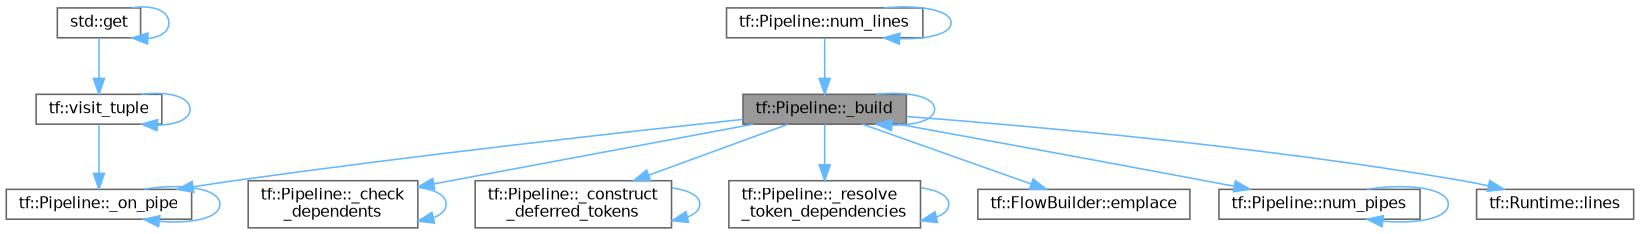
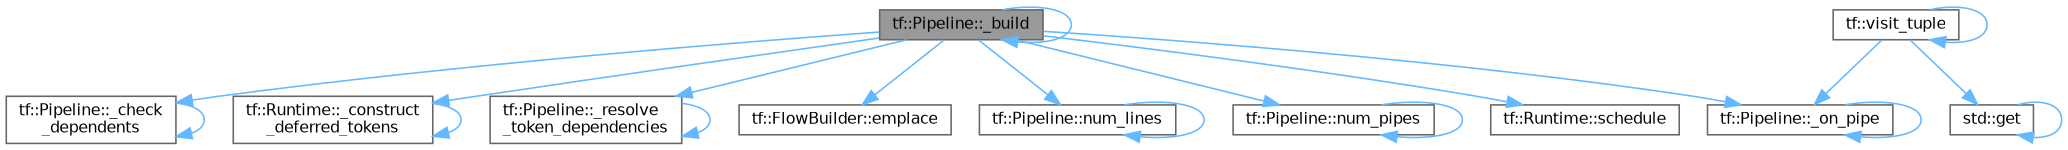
edge "std::get" -> "tf::visit_tuple": reversed
edge "tf::Pipeline::num_lines" -> "tf::Pipeline::_build": reversed
node "tf::Pipeline::_construct _deferred_tokens": label "tf::Pipeline::_construct _deferred_tokens" -> "tf::Runtime::_construct _deferred_tokens"
node "tf::Runtime::lines": label "tf::Runtime::lines" -> "tf::Runtime::schedule"
